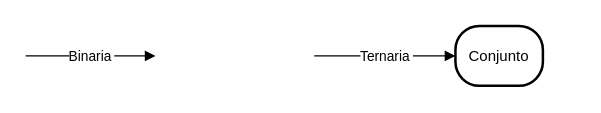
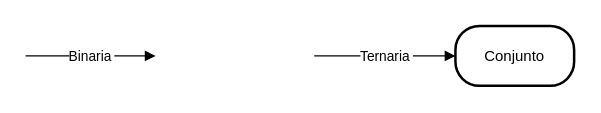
node "Conjunto": size 88x60 -> 119x60
